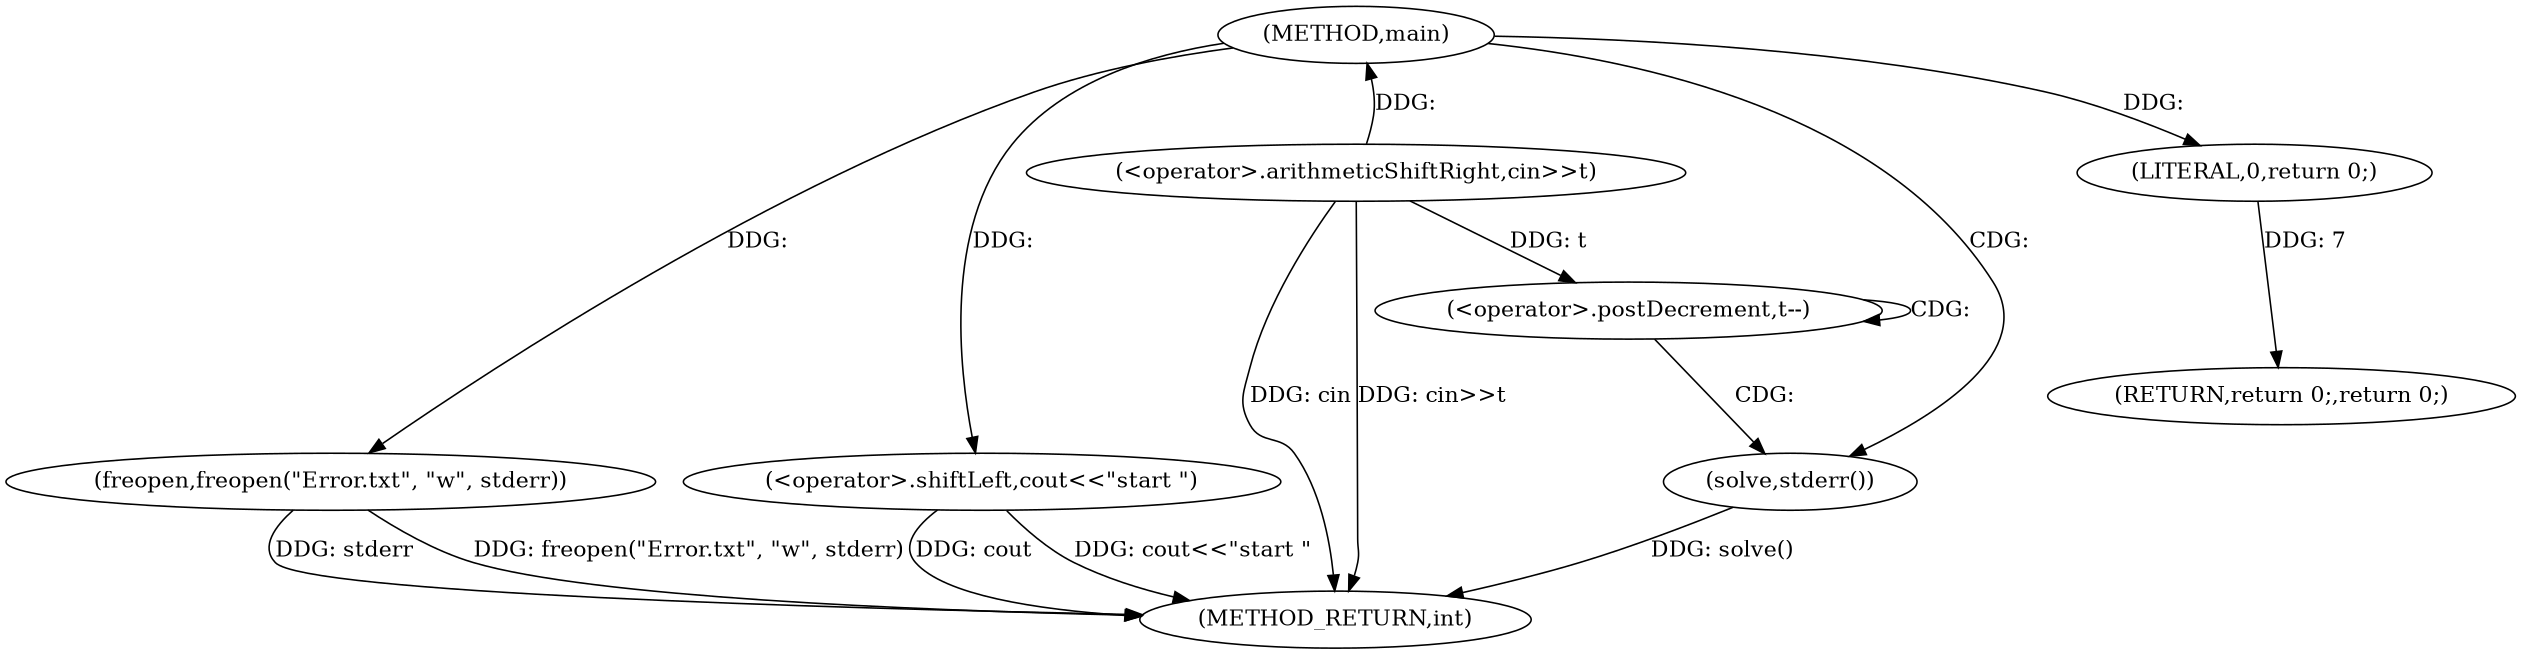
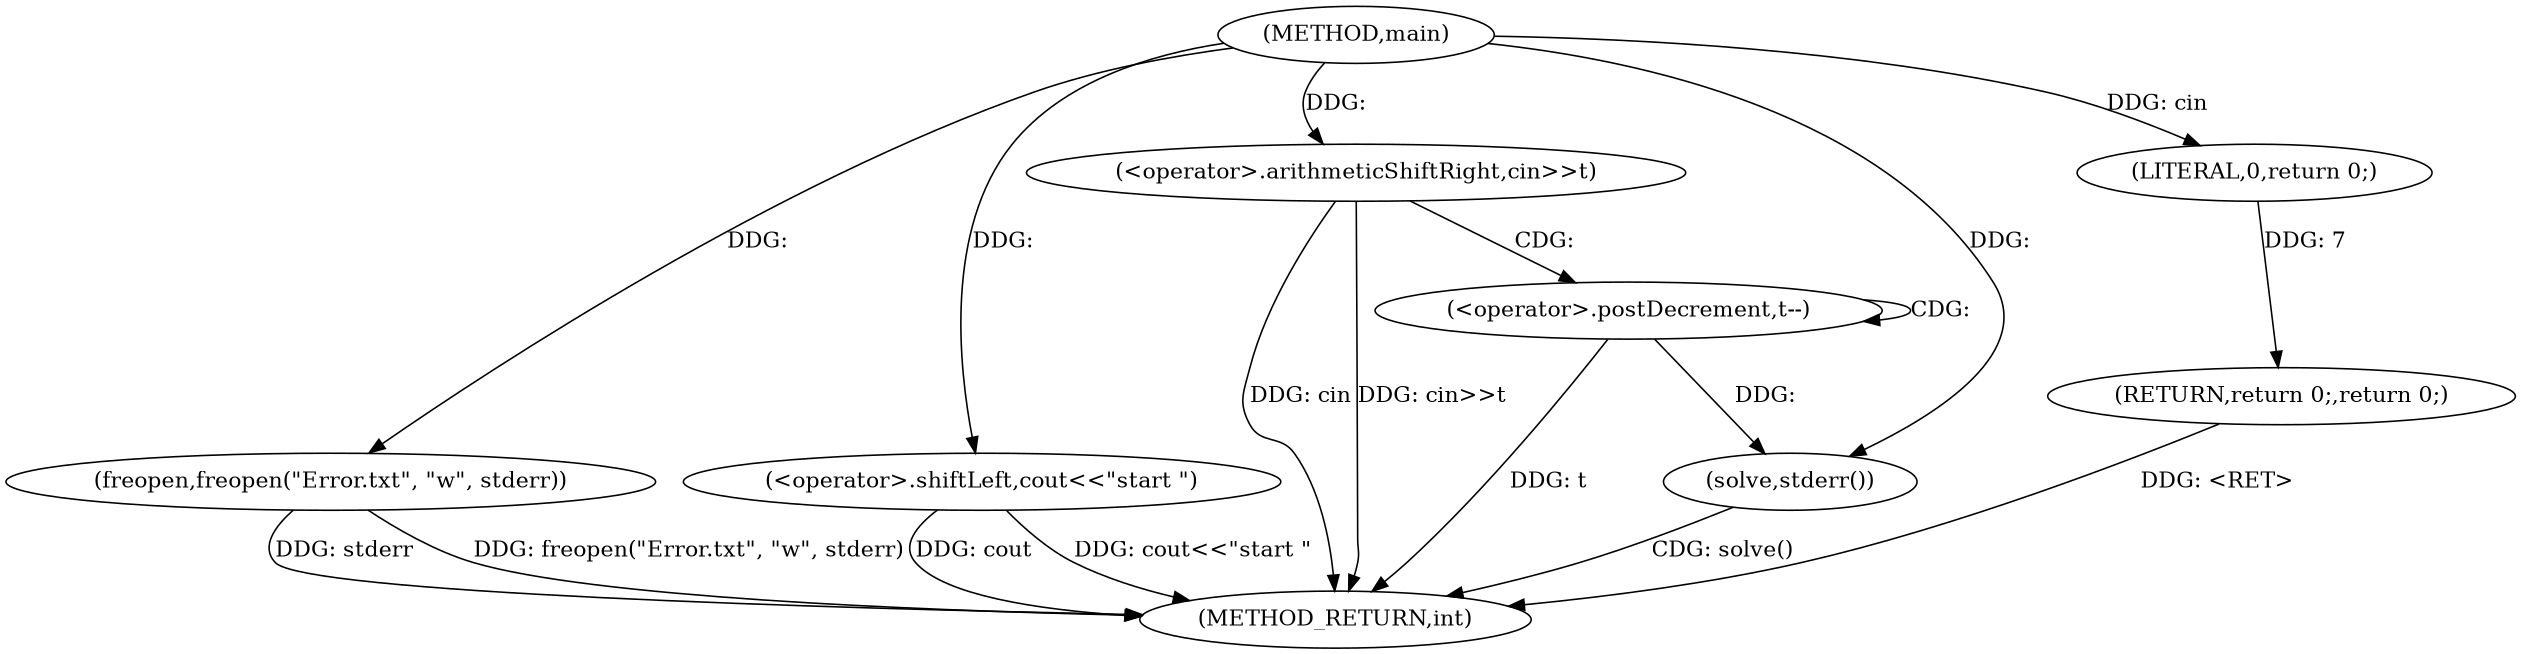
edge "(METHOD,main)" -> "(LITERAL,0,return 0;)": label "DDG: " -> "DDG: cin"
edge "(<operator>.arithmeticShiftRight,cin>>t)" -> "(METHOD,main)": reversed
edge "(<operator>.arithmeticShiftRight,cin>>t)" -> "(<operator>.postDecrement,t--)": label "DDG: t" -> "CDG: "
edge "(METHOD,main)" -> "(solve,stderr())": label "CDG: " -> "DDG: "
edge "(<operator>.postDecrement,t--)" -> "(solve,stderr())": label "CDG: " -> "DDG: "
edge "(<operator>.postDecrement,t--)" -> "(METHOD_RETURN,int)": added, label "DDG: t"
edge "(RETURN,return 0;,return 0;)" -> "(METHOD_RETURN,int)": added, label "DDG: <RET>"
edge "(solve,stderr())" -> "(METHOD_RETURN,int)": label "DDG: solve()" -> "CDG: solve()"
